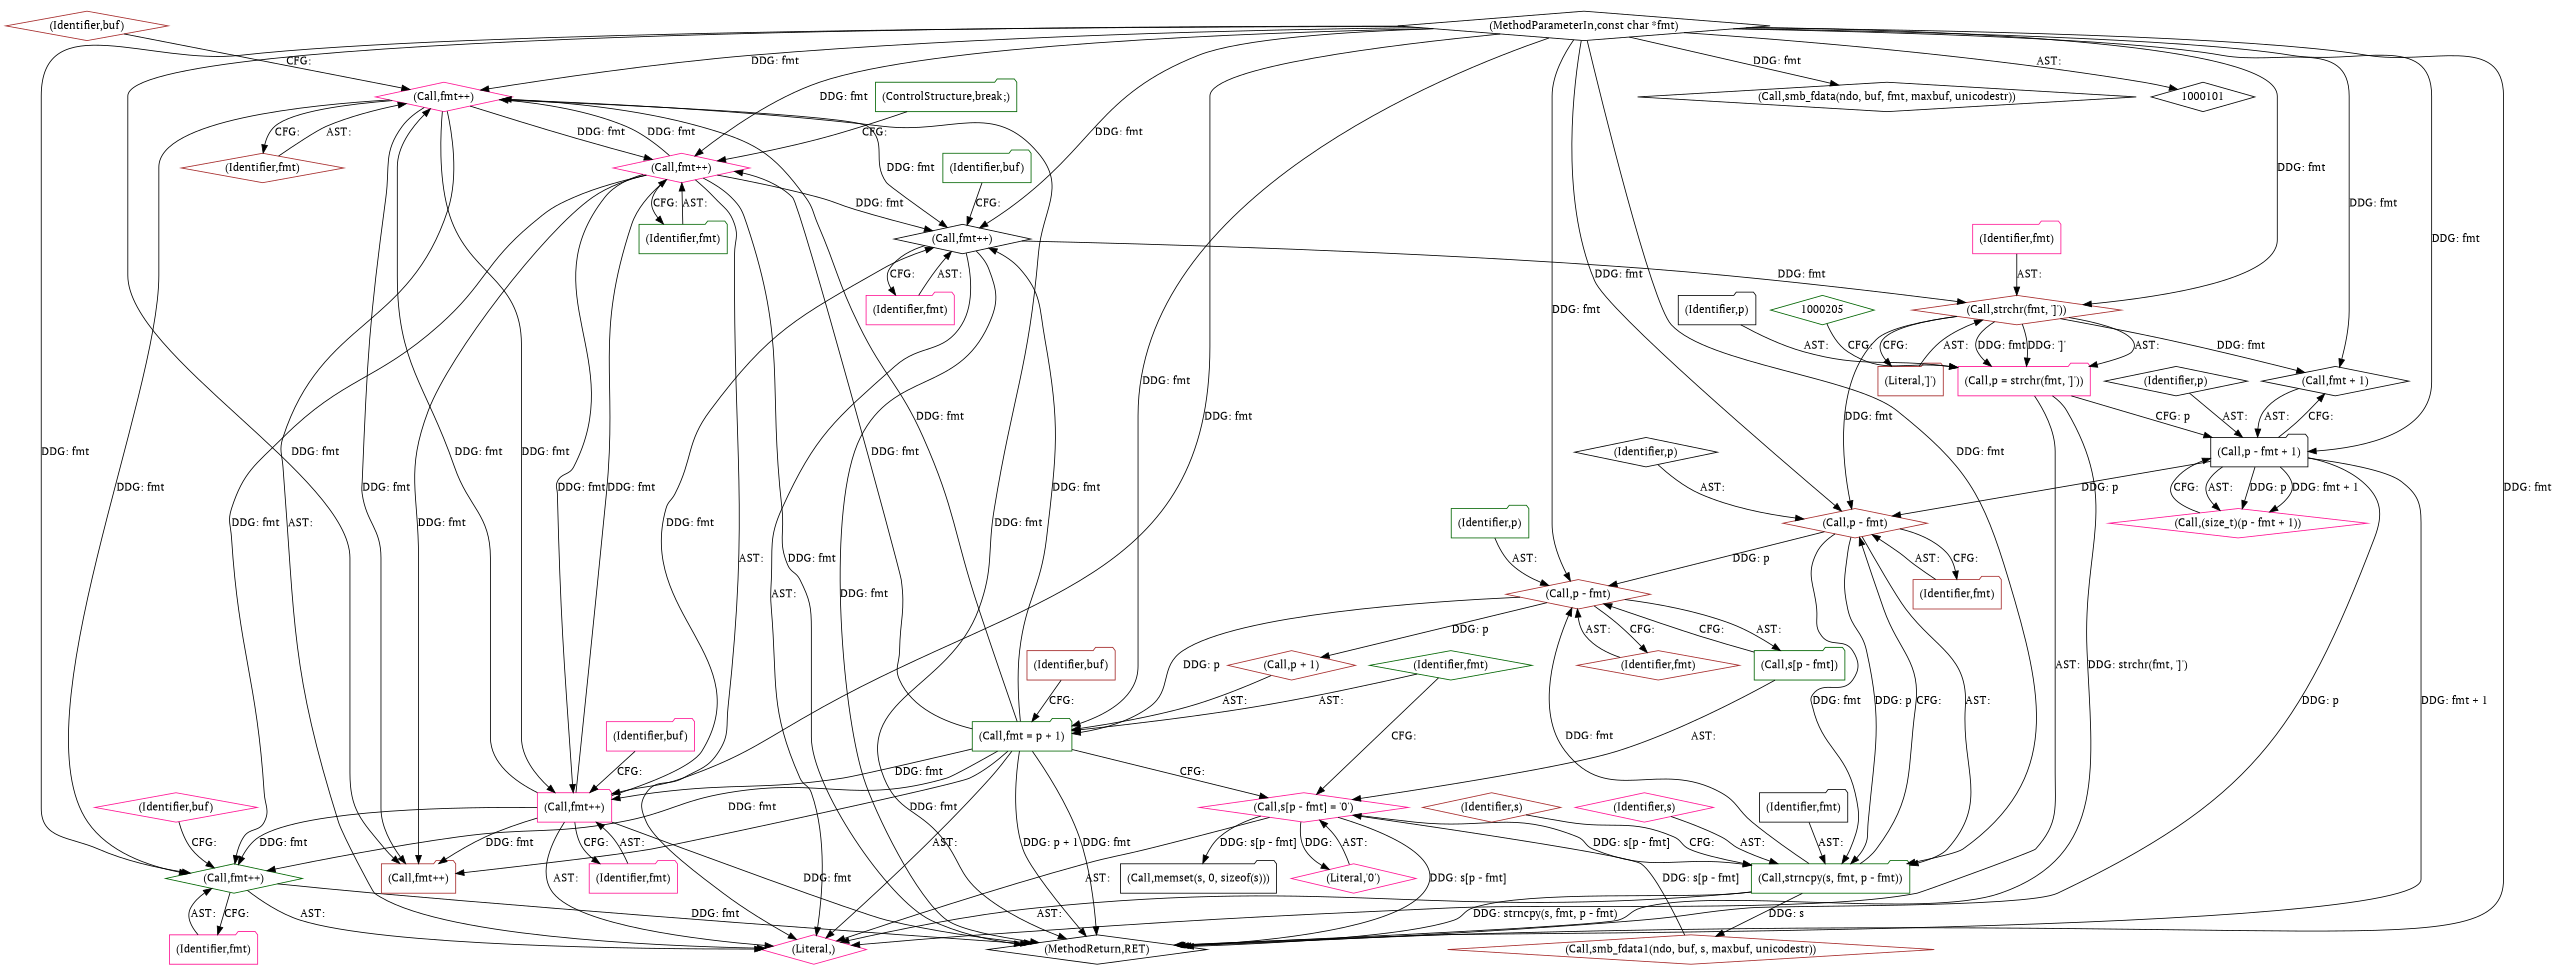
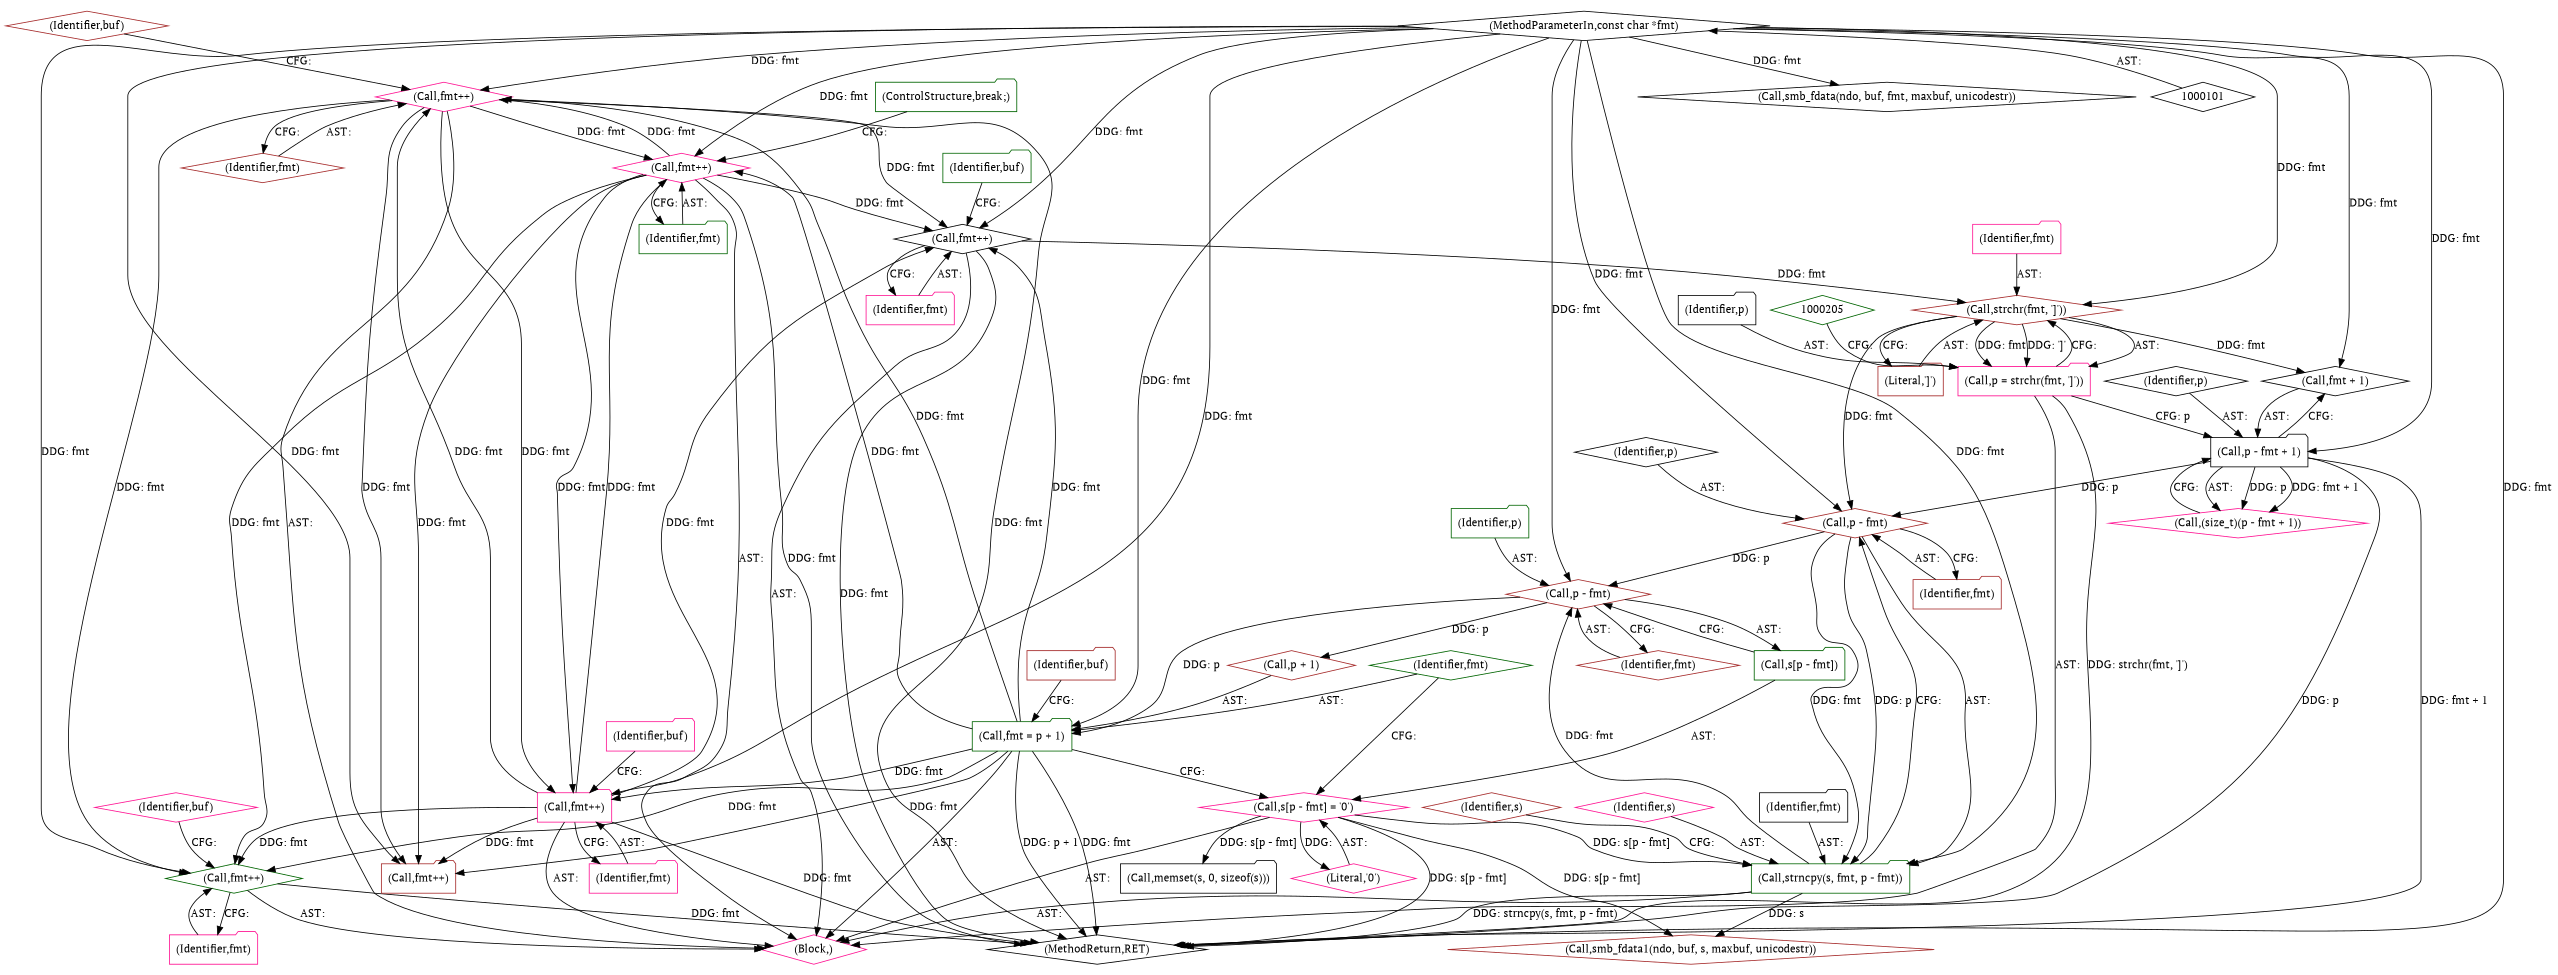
edge "(MethodParameterIn,const char *fmt)" -> "1000101": reversed
edge "(Call,p = strchr(fmt, ']'))" -> "(Call,strchr(fmt, ']'))": added, label "CFG:"
edge "(Call,smb_fdata1(ndo, buf, s, maxbuf, unicodestr))" -> "(Call,s[p - fmt] = '0')": reversed
node "(Literal,)": label "(Literal,)" -> "(Block,)"
